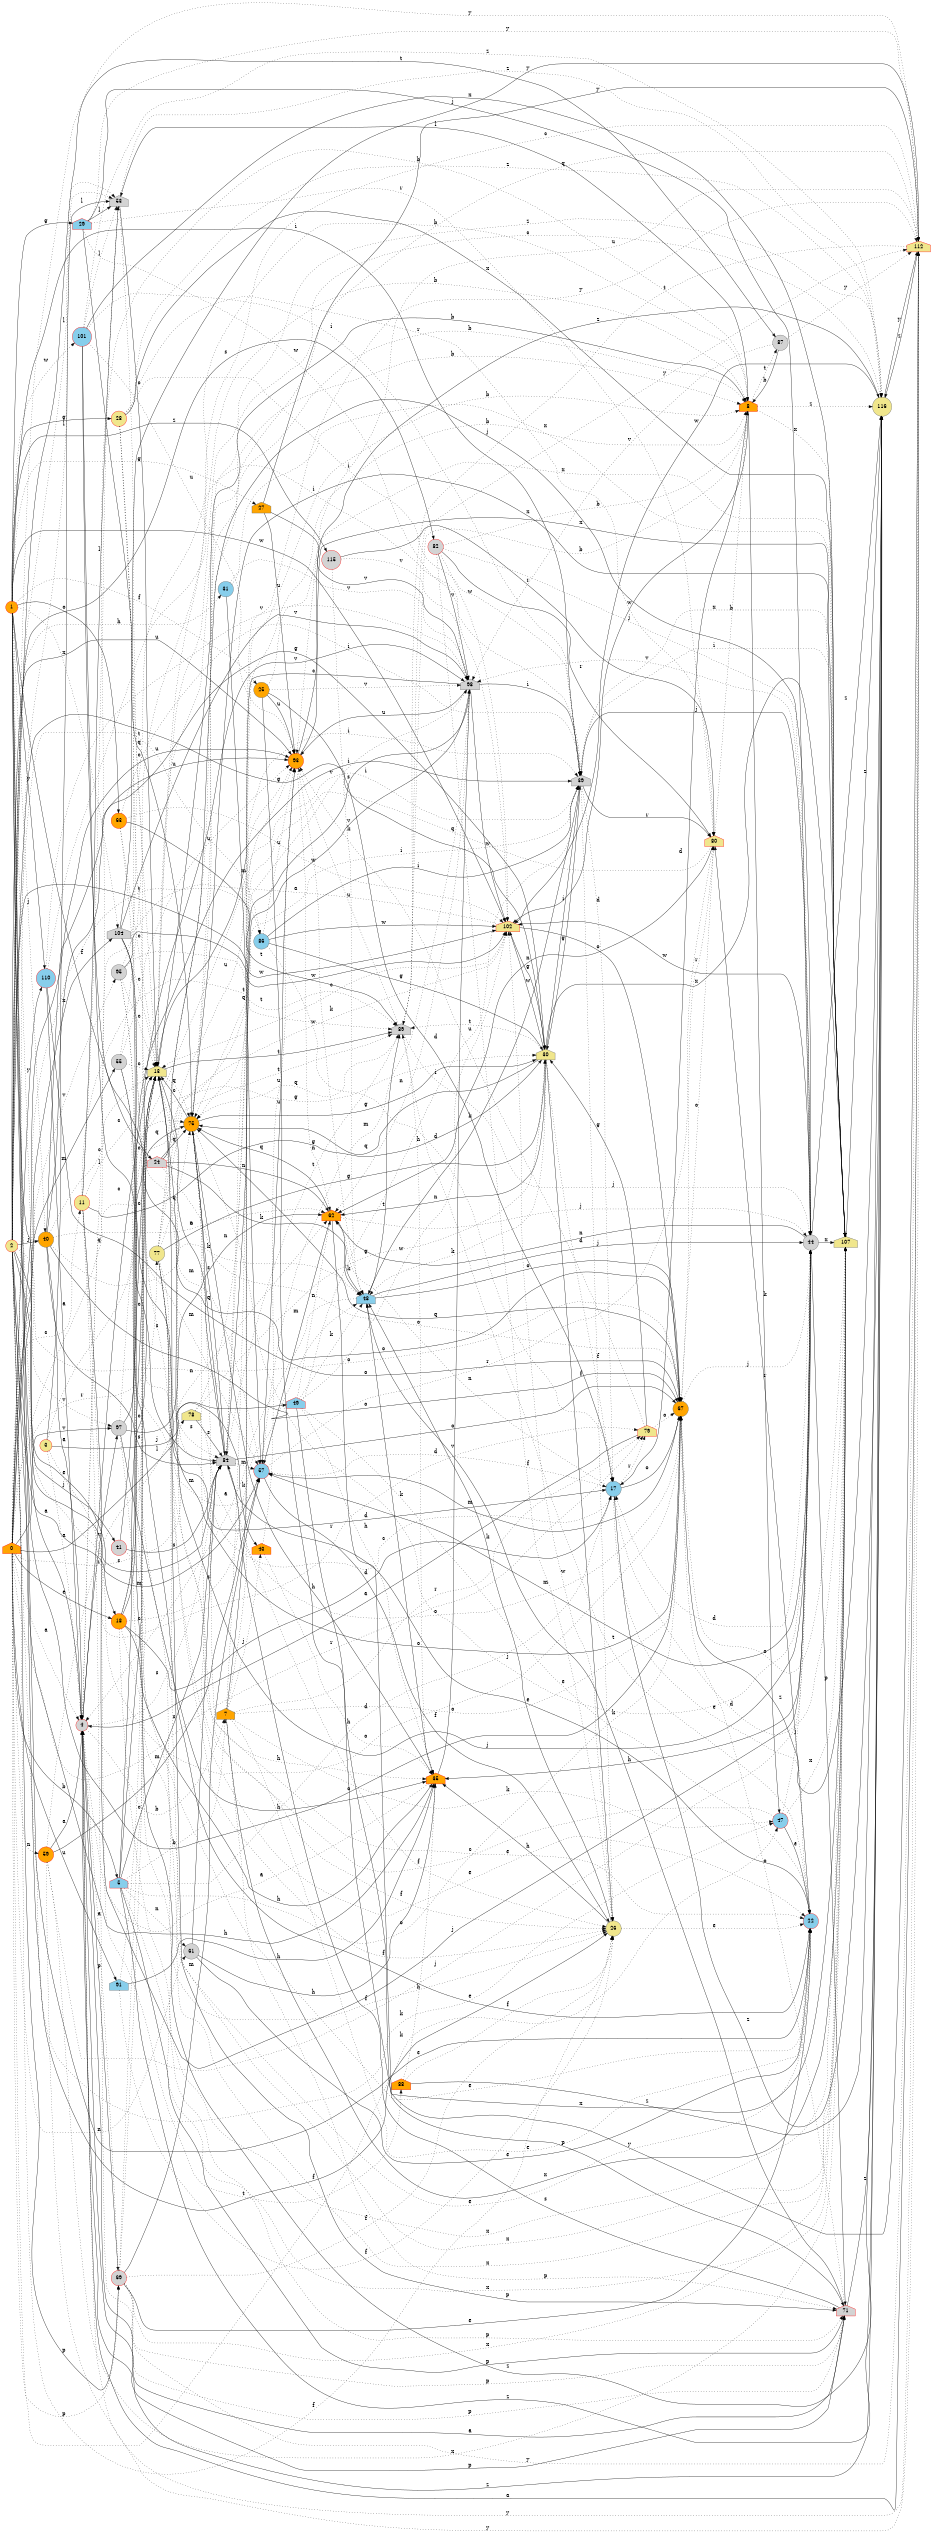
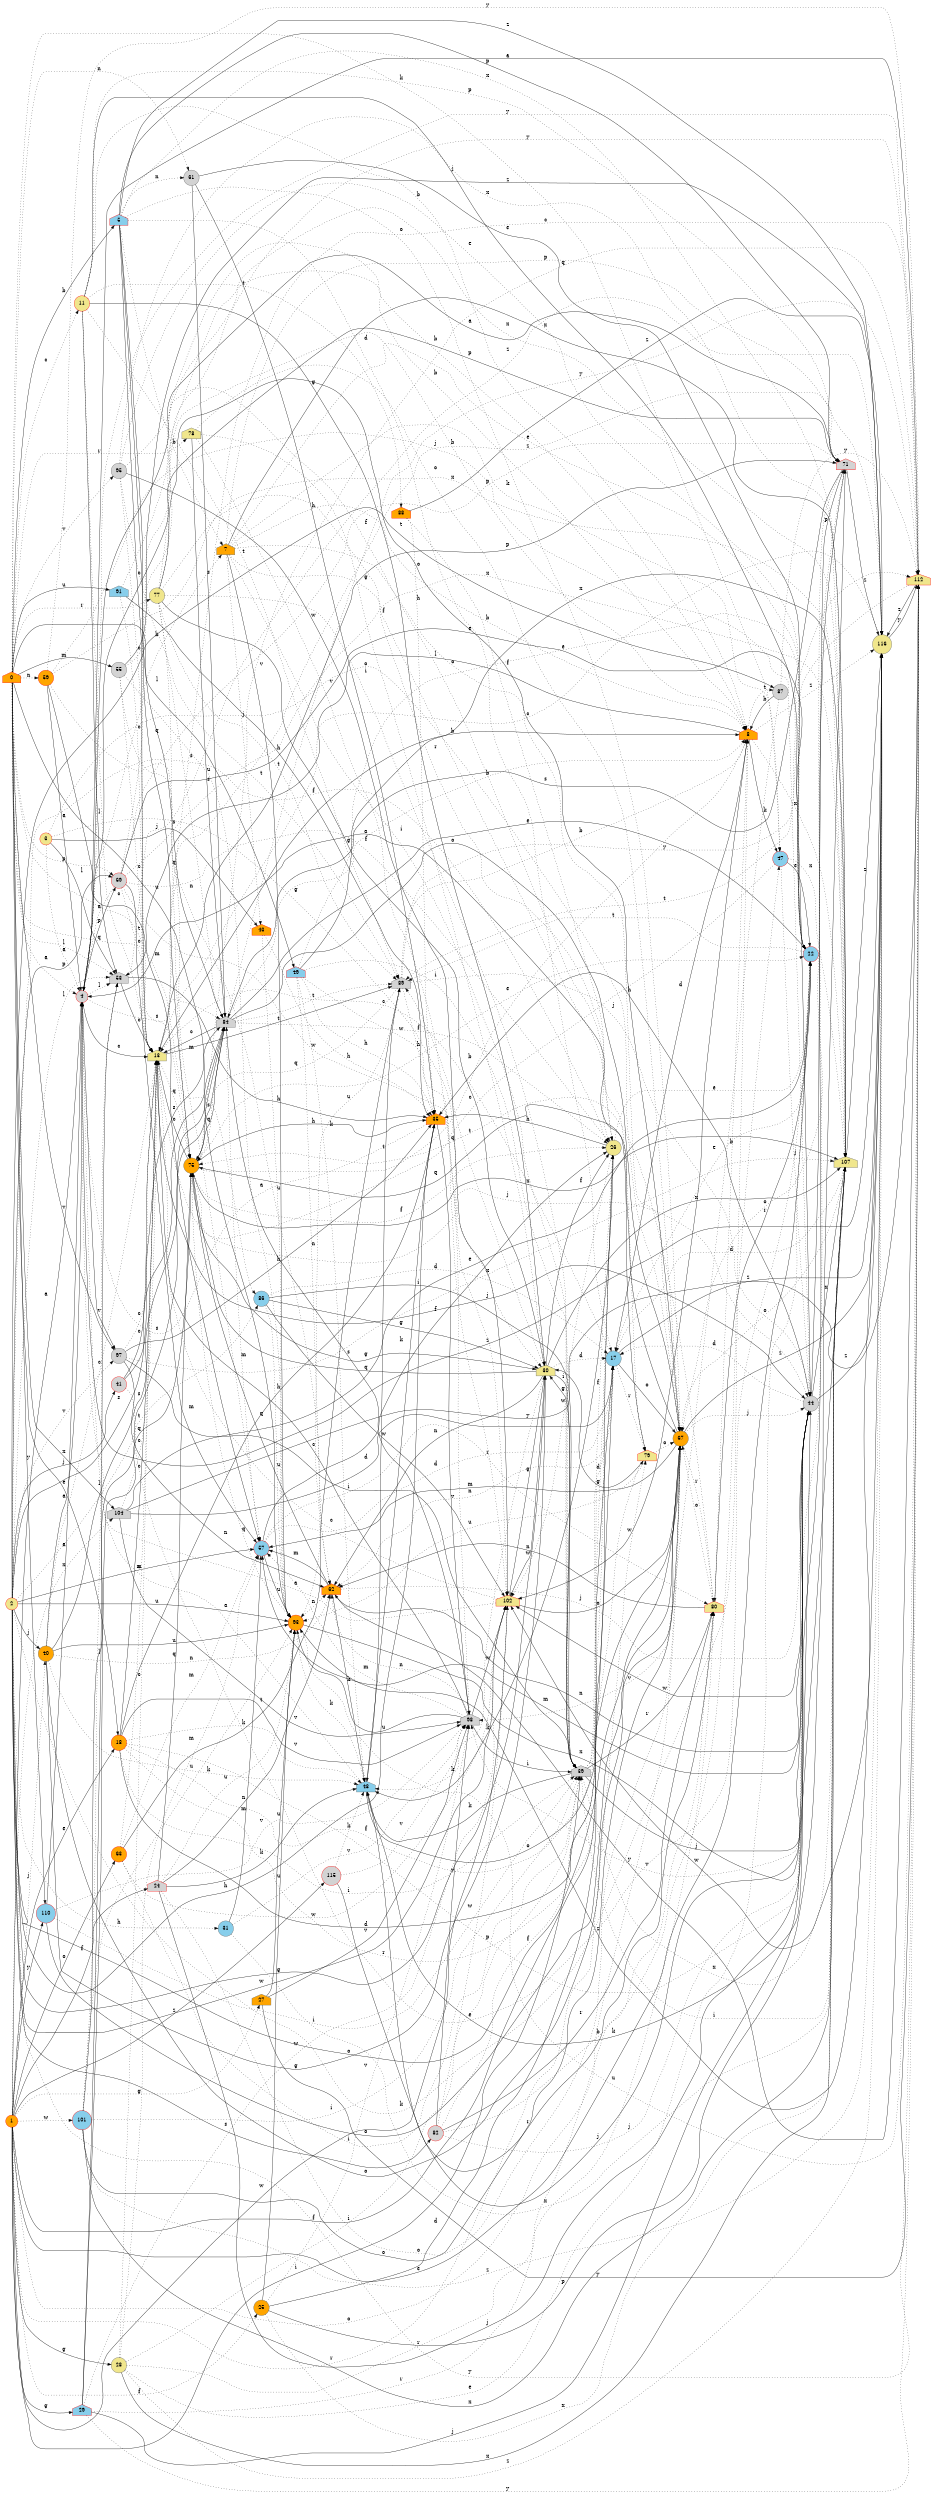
node "28": color red -> gray40
edge "7" -> "98": now "7" -> "93"
edge "53" -> "35": style dotted -> solid
edge "0" -> "79": now "18" -> "79"
